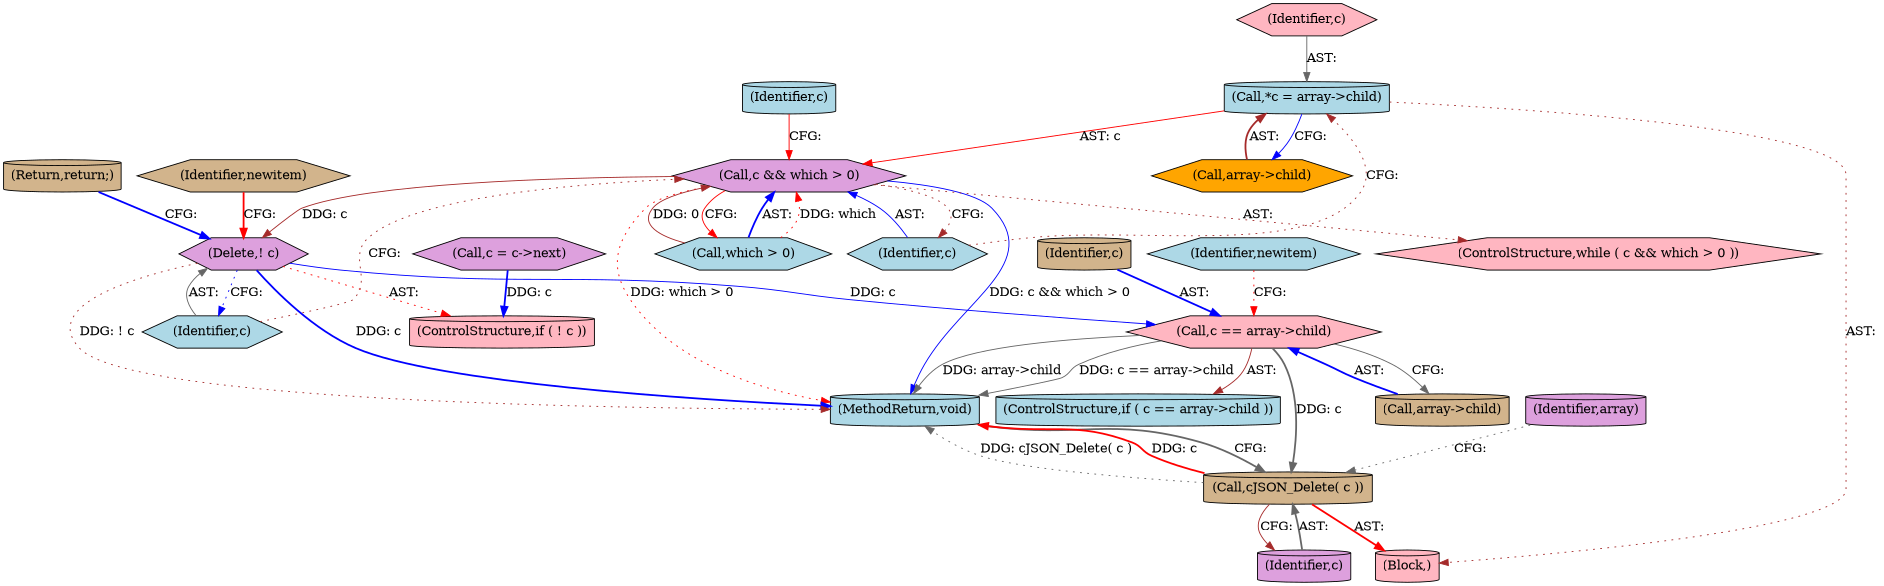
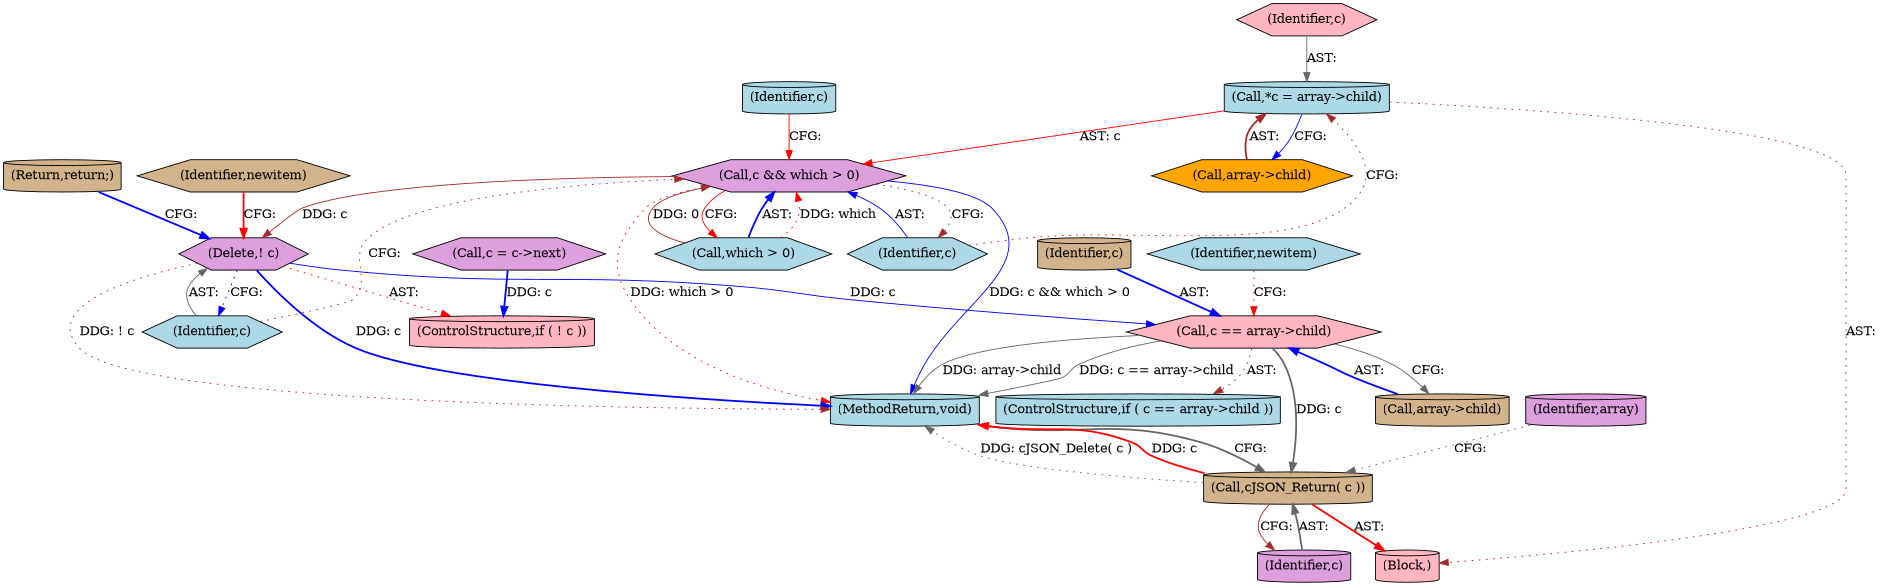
node "(ControlStructure,while ( c && which > 0 ))": removed
edge "(Call,c == array->child)" -> "(ControlStructure,if ( c == array->child ))": style solid -> dotted
node "(Call,cJSON_Delete( c ))": label "(Call,cJSON_Delete( c ))" -> "(Call,cJSON_Return( c ))"
